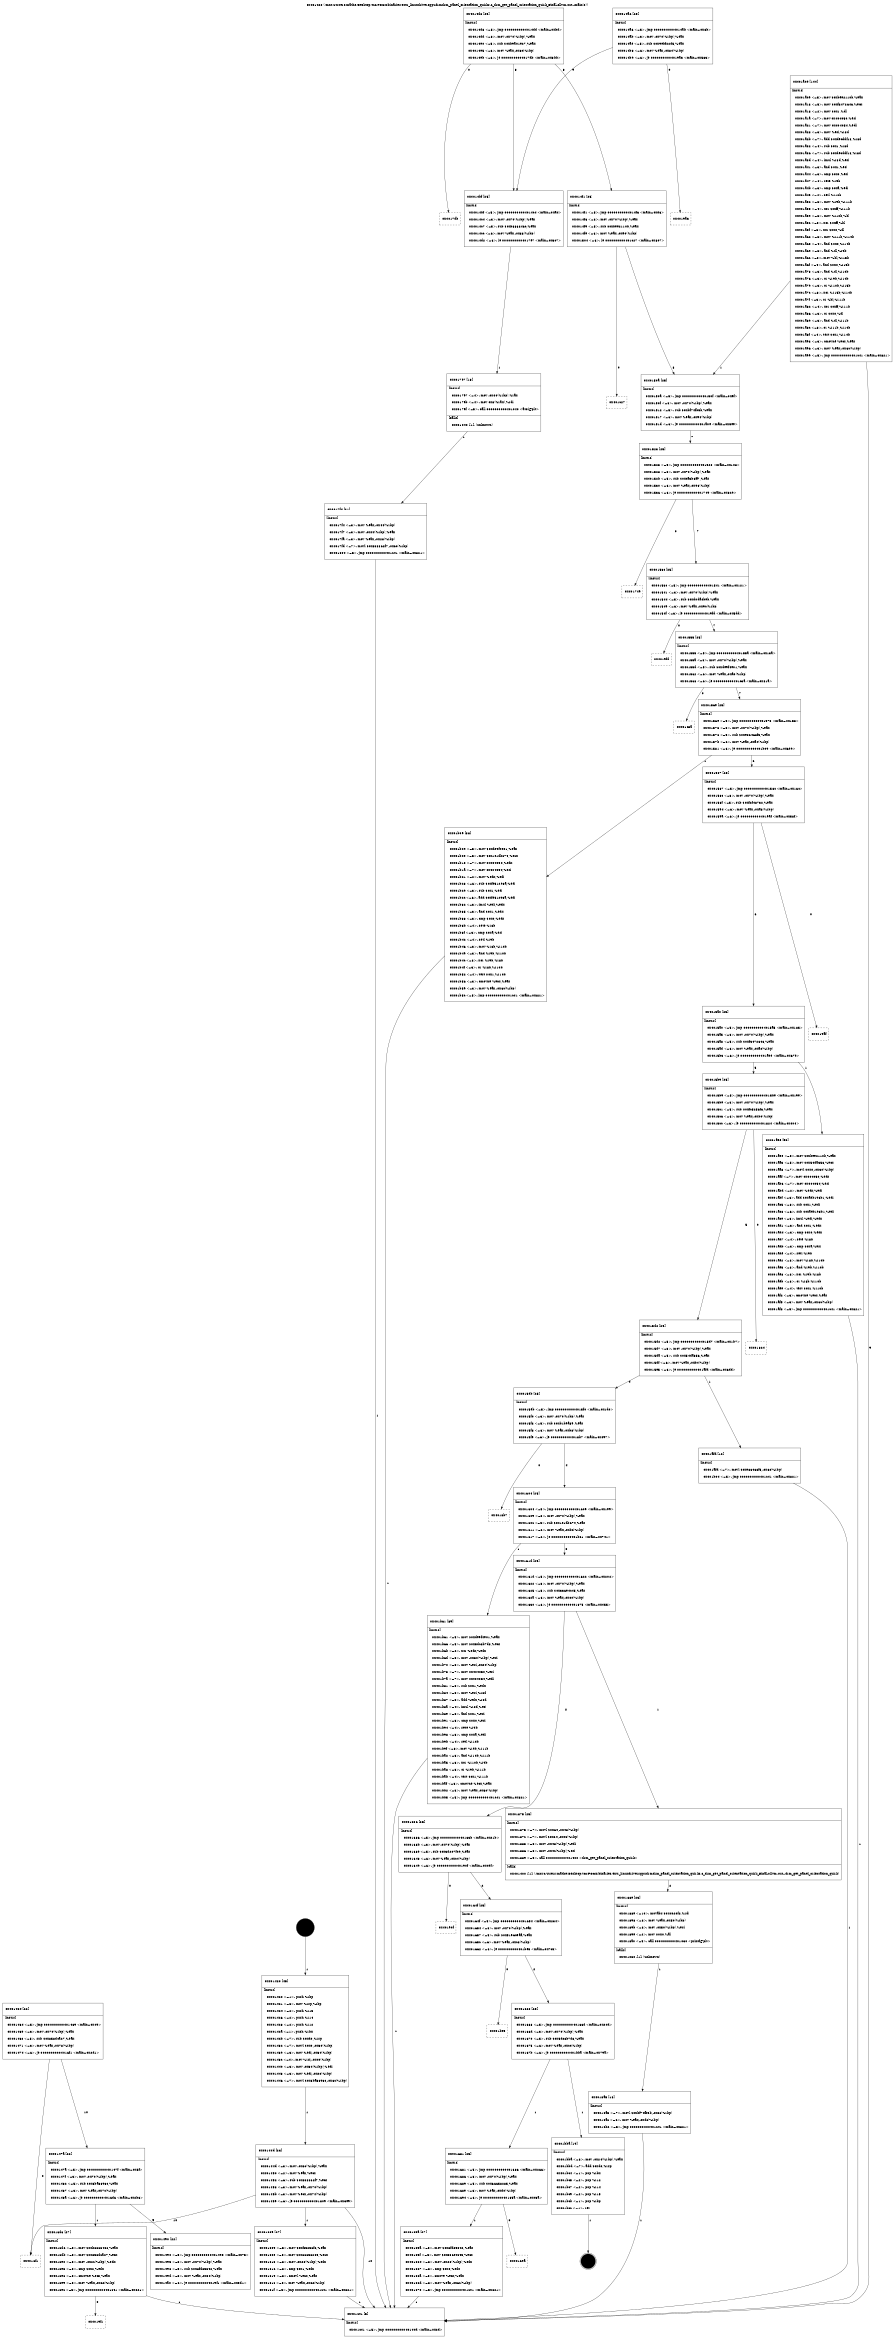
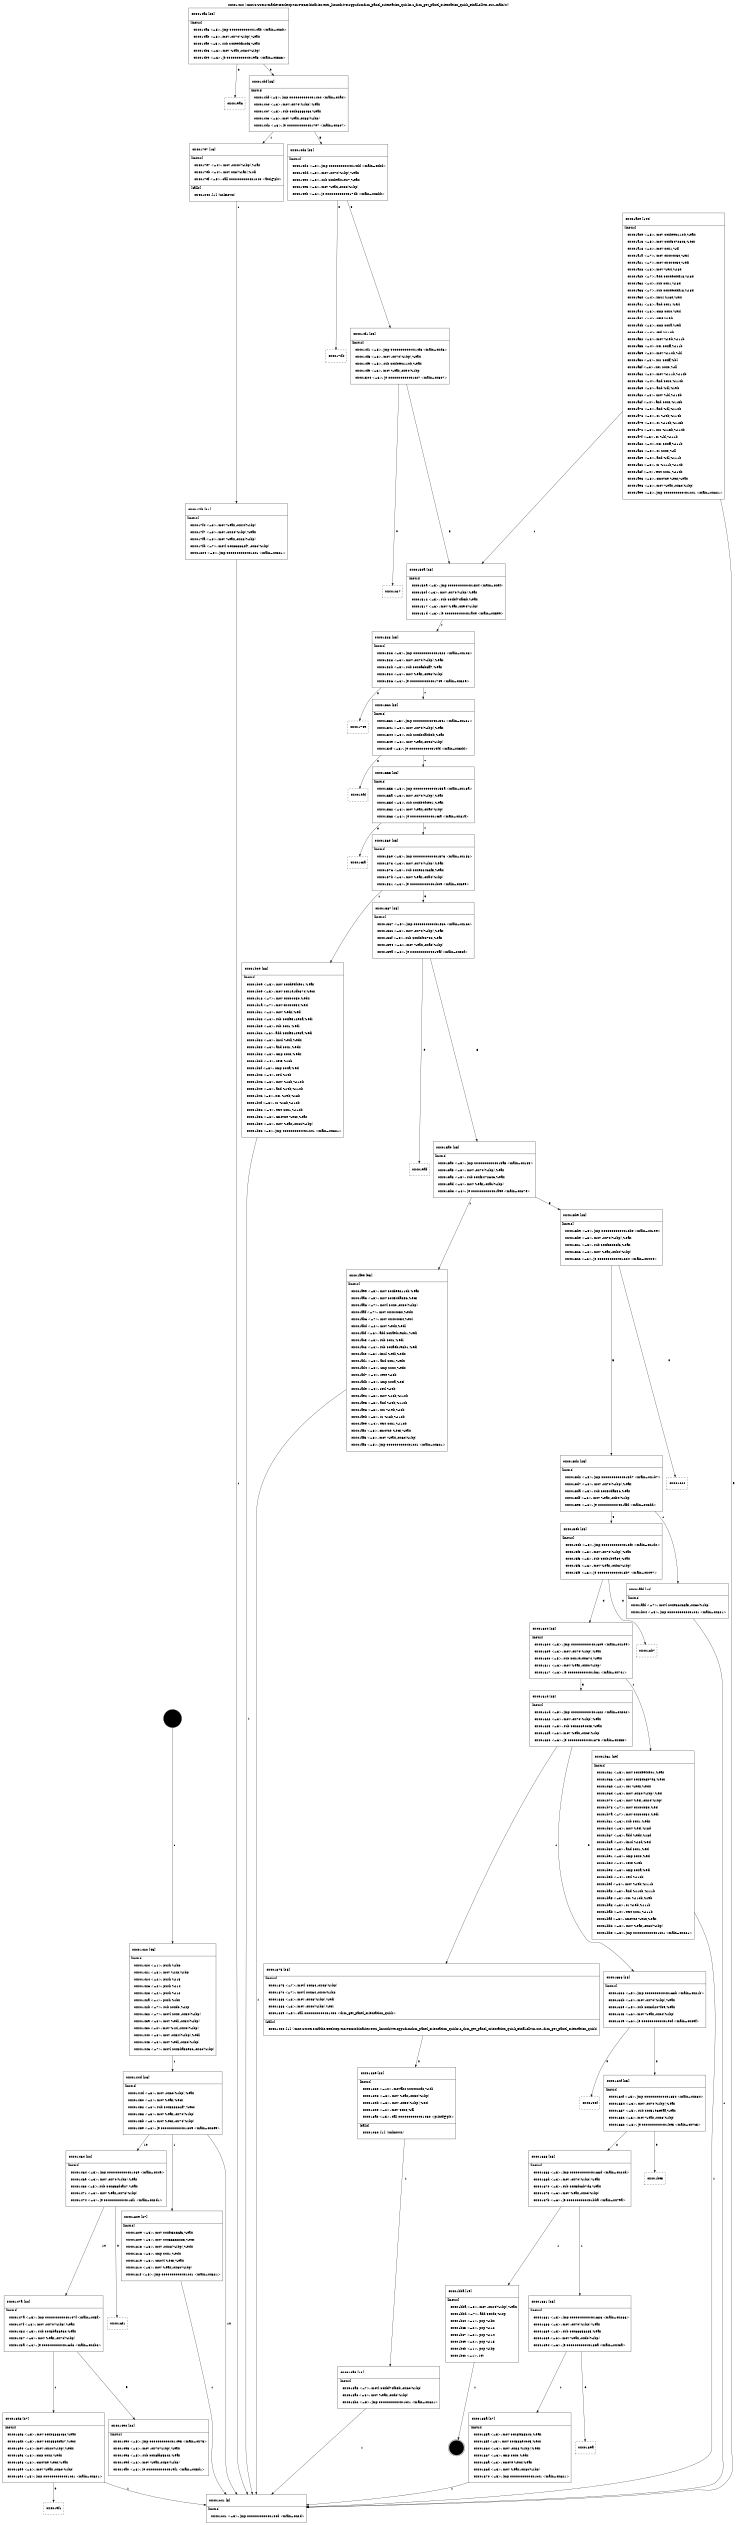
edge "0x4014d8 [25]" -> "0x4014bf [25]": reversed
edge "0x40144d [23]" -> "0x4016f1": now "0x40144d [23]" -> "0x401464 [22]"
